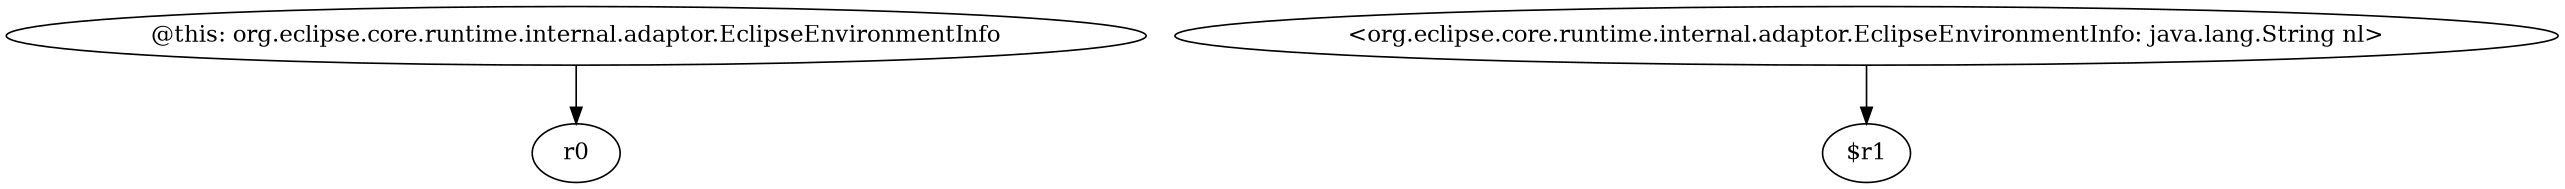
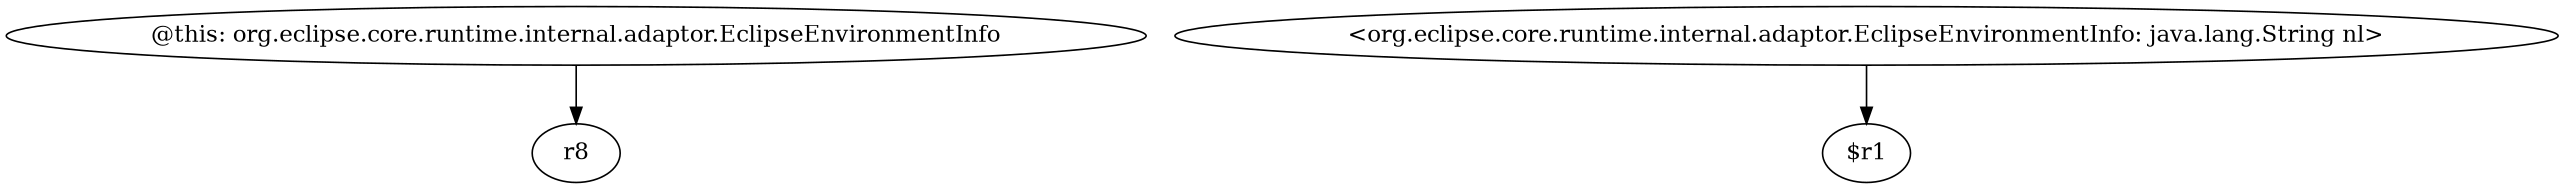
node "r0": label "r0" -> "r8"
